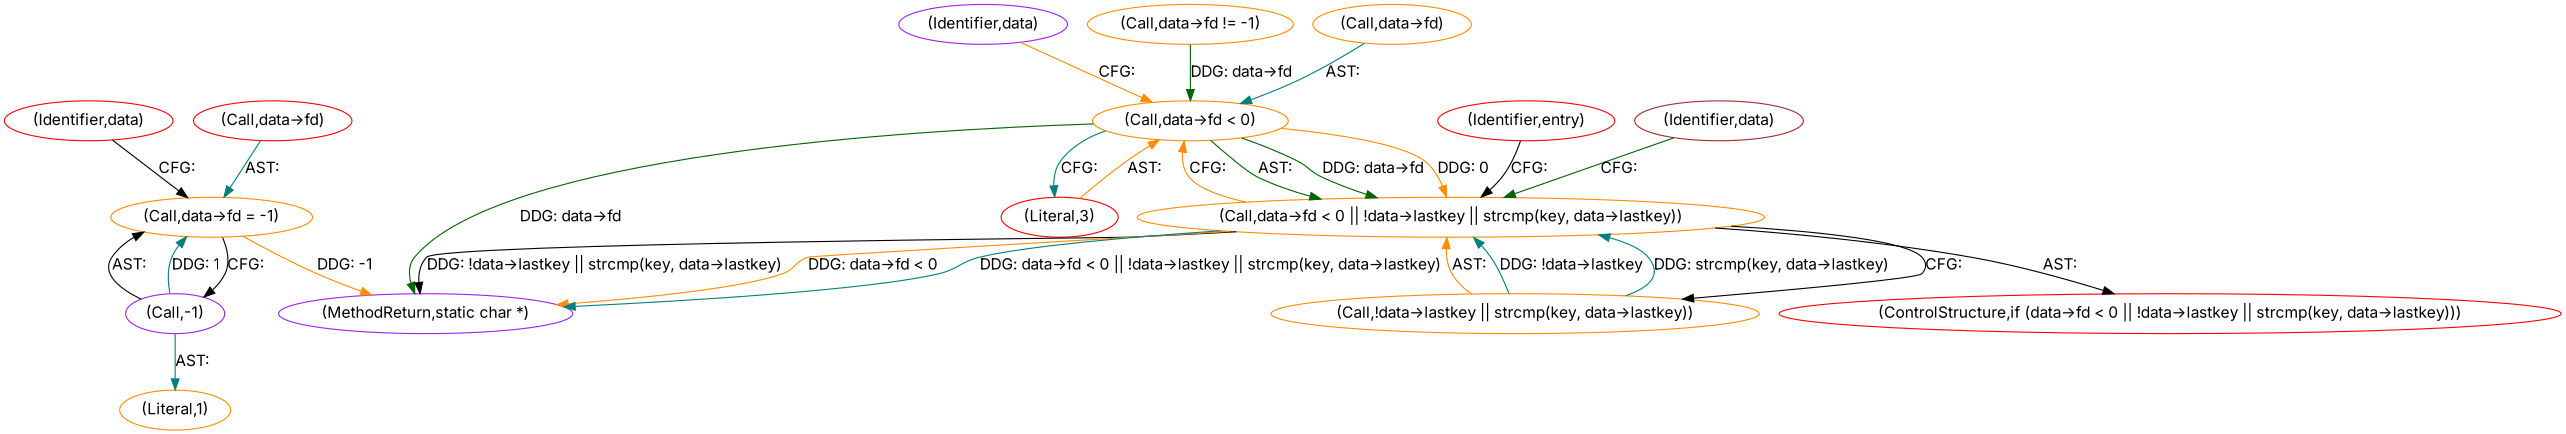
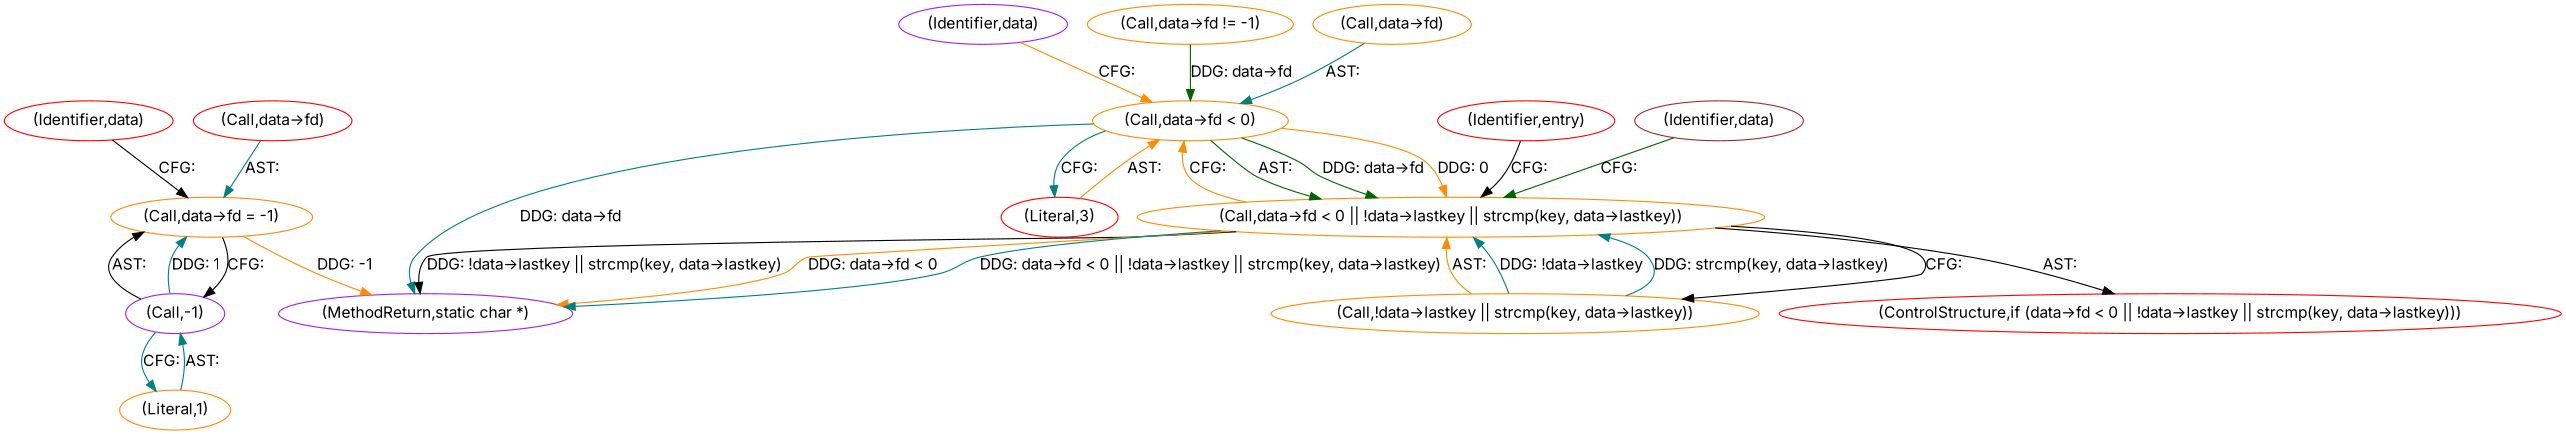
edge "(Call,data->fd < 0)" -> "(MethodReturn,static char *)": color darkgreen -> teal
edge "(Call,-1)" -> "(Literal,1)": label "AST: " -> "CFG: "
edge "(Literal,1)" -> "(Call,-1)": added, label "AST:"
